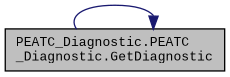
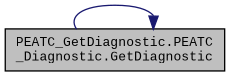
node "PEATC_Diagnostic.PEATC _Diagnostic.GetDiagnostic": label "PEATC_Diagnostic.PEATC _Diagnostic.GetDiagnostic" -> "PEATC_GetDiagnostic.PEATC _Diagnostic.GetDiagnostic"
